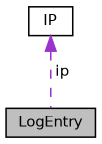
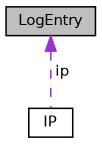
edge "LogEntry" -> "IP": reversed
